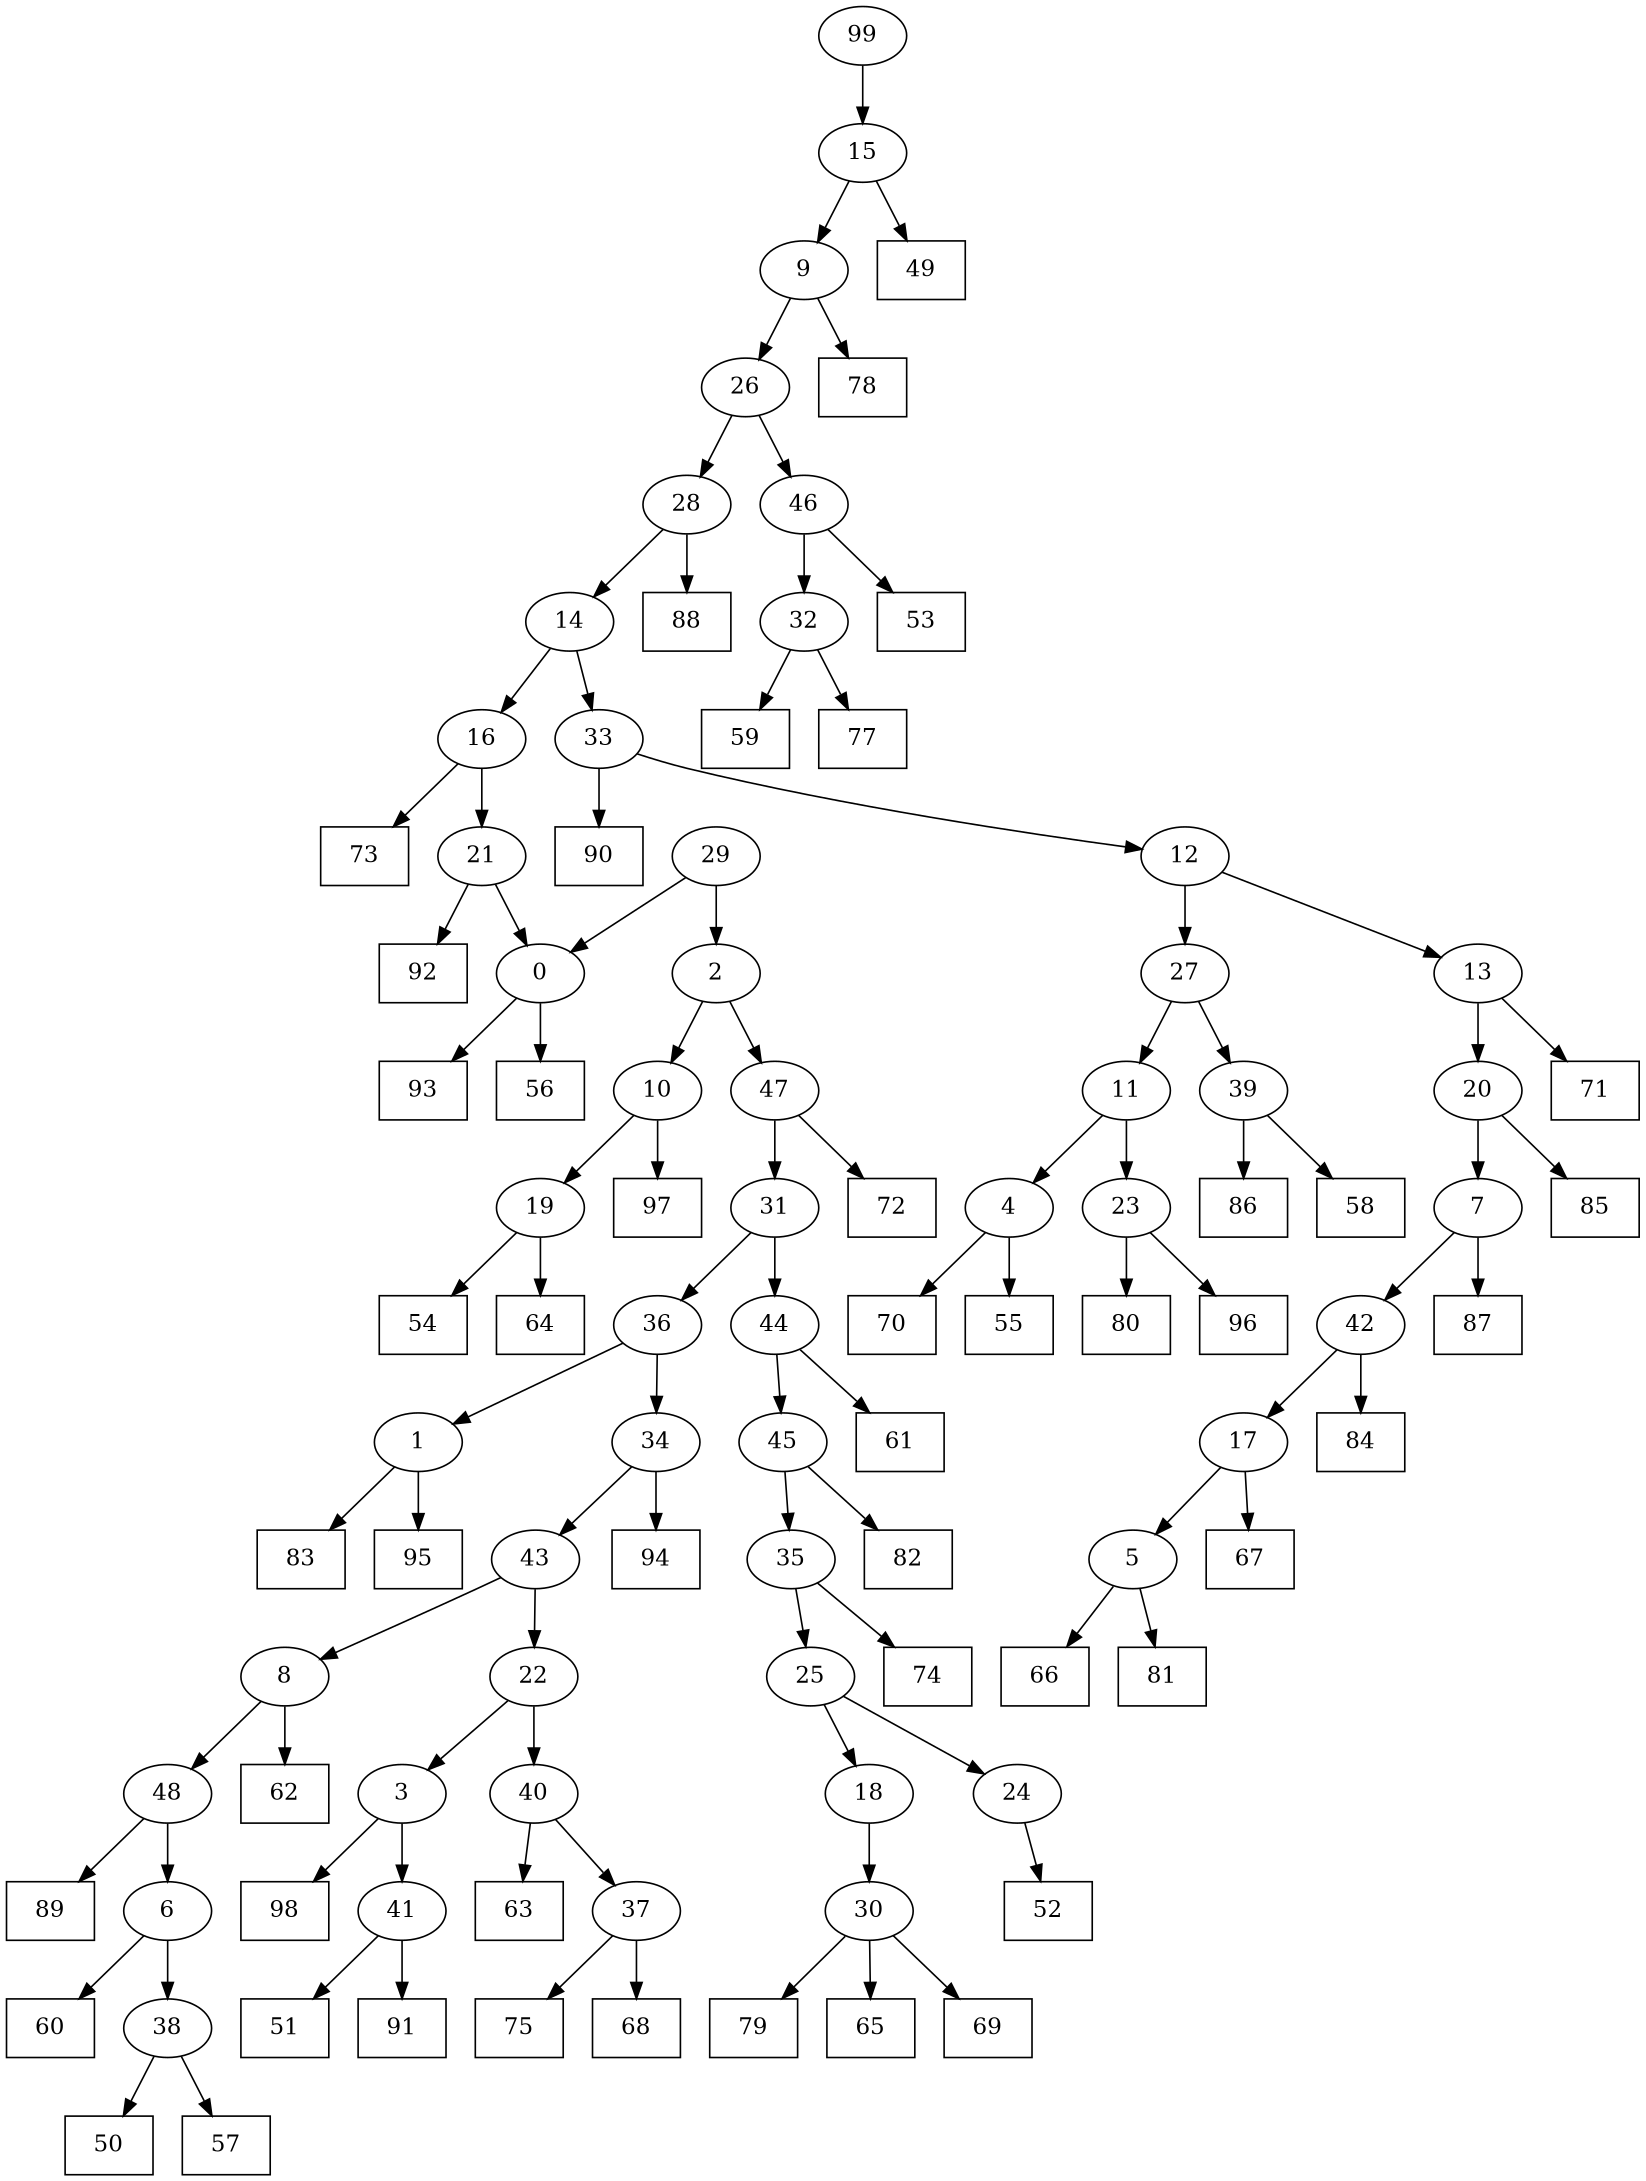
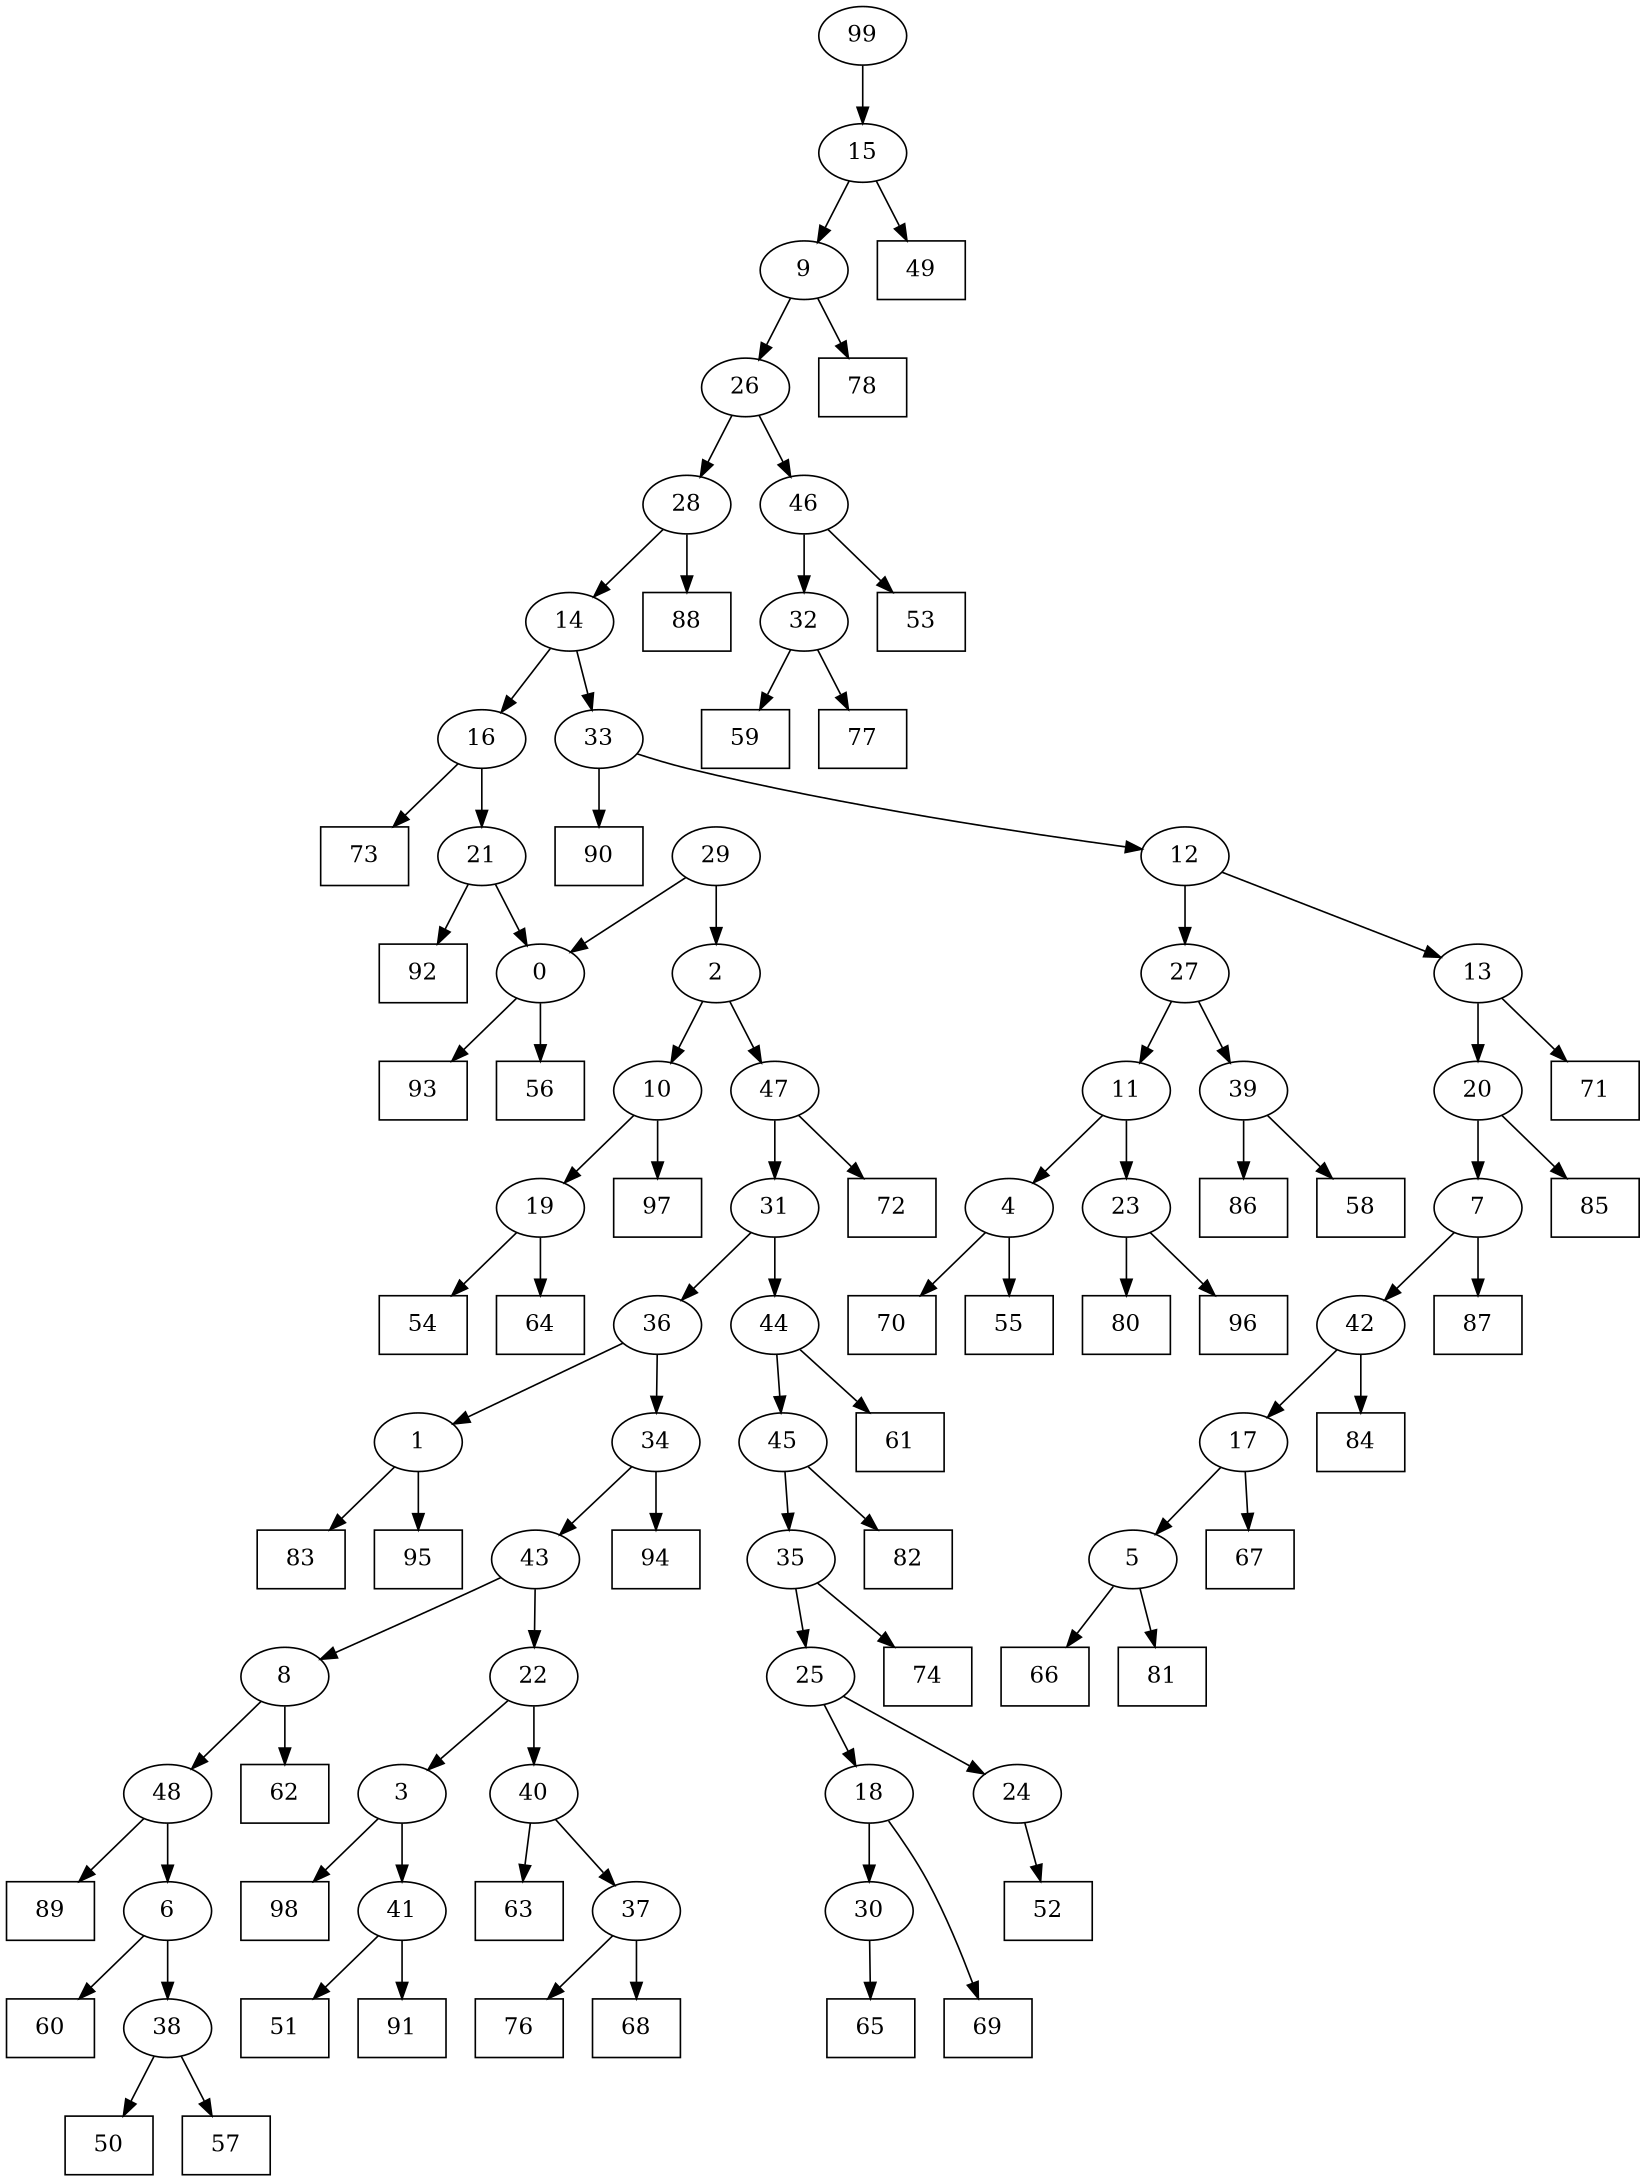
edge "30" -> "69": now "18" -> "69"
node "75": label "75" -> "76"
node "79": removed
